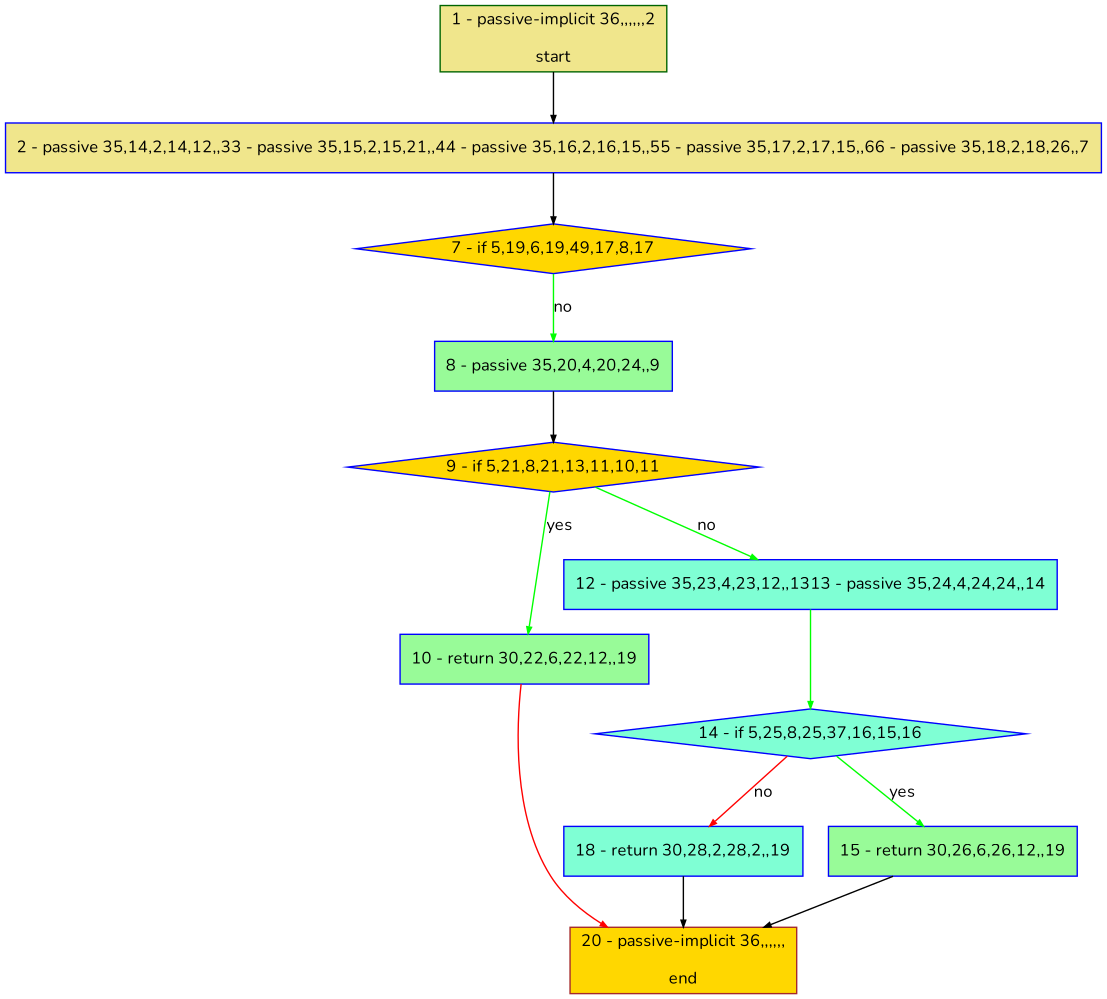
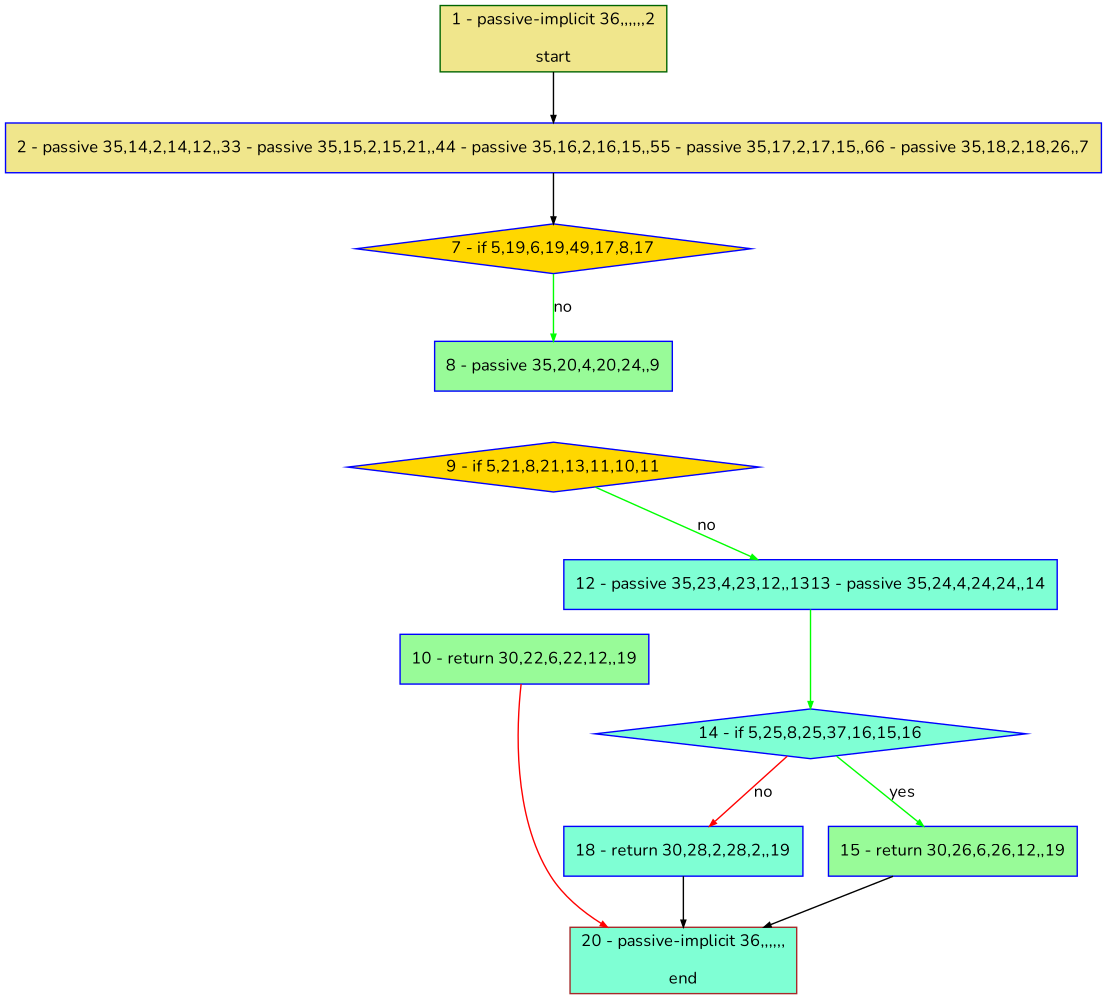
edge "8 - passive 35,20,4,20,24,,9" -> "9 - if 5,21,8,21,13,11,10,11": removed
edge "9 - if 5,21,8,21,13,11,10,11" -> "10 - return 30,22,6,22,12,,19": removed, label "yes"
node "20 - passive-implicit 36,,,,,, end": fillcolor gold -> aquamarine
